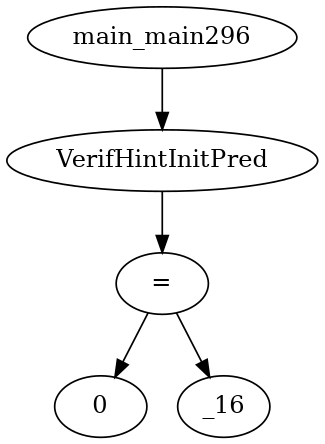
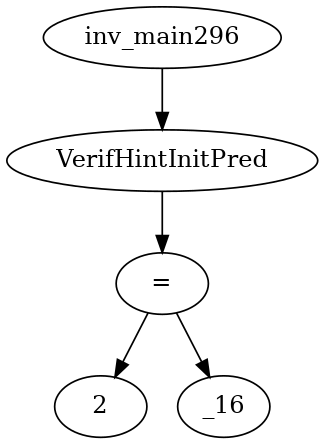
node "main_main296": label "main_main296" -> "inv_main296"
node "0": label "0" -> "2"
